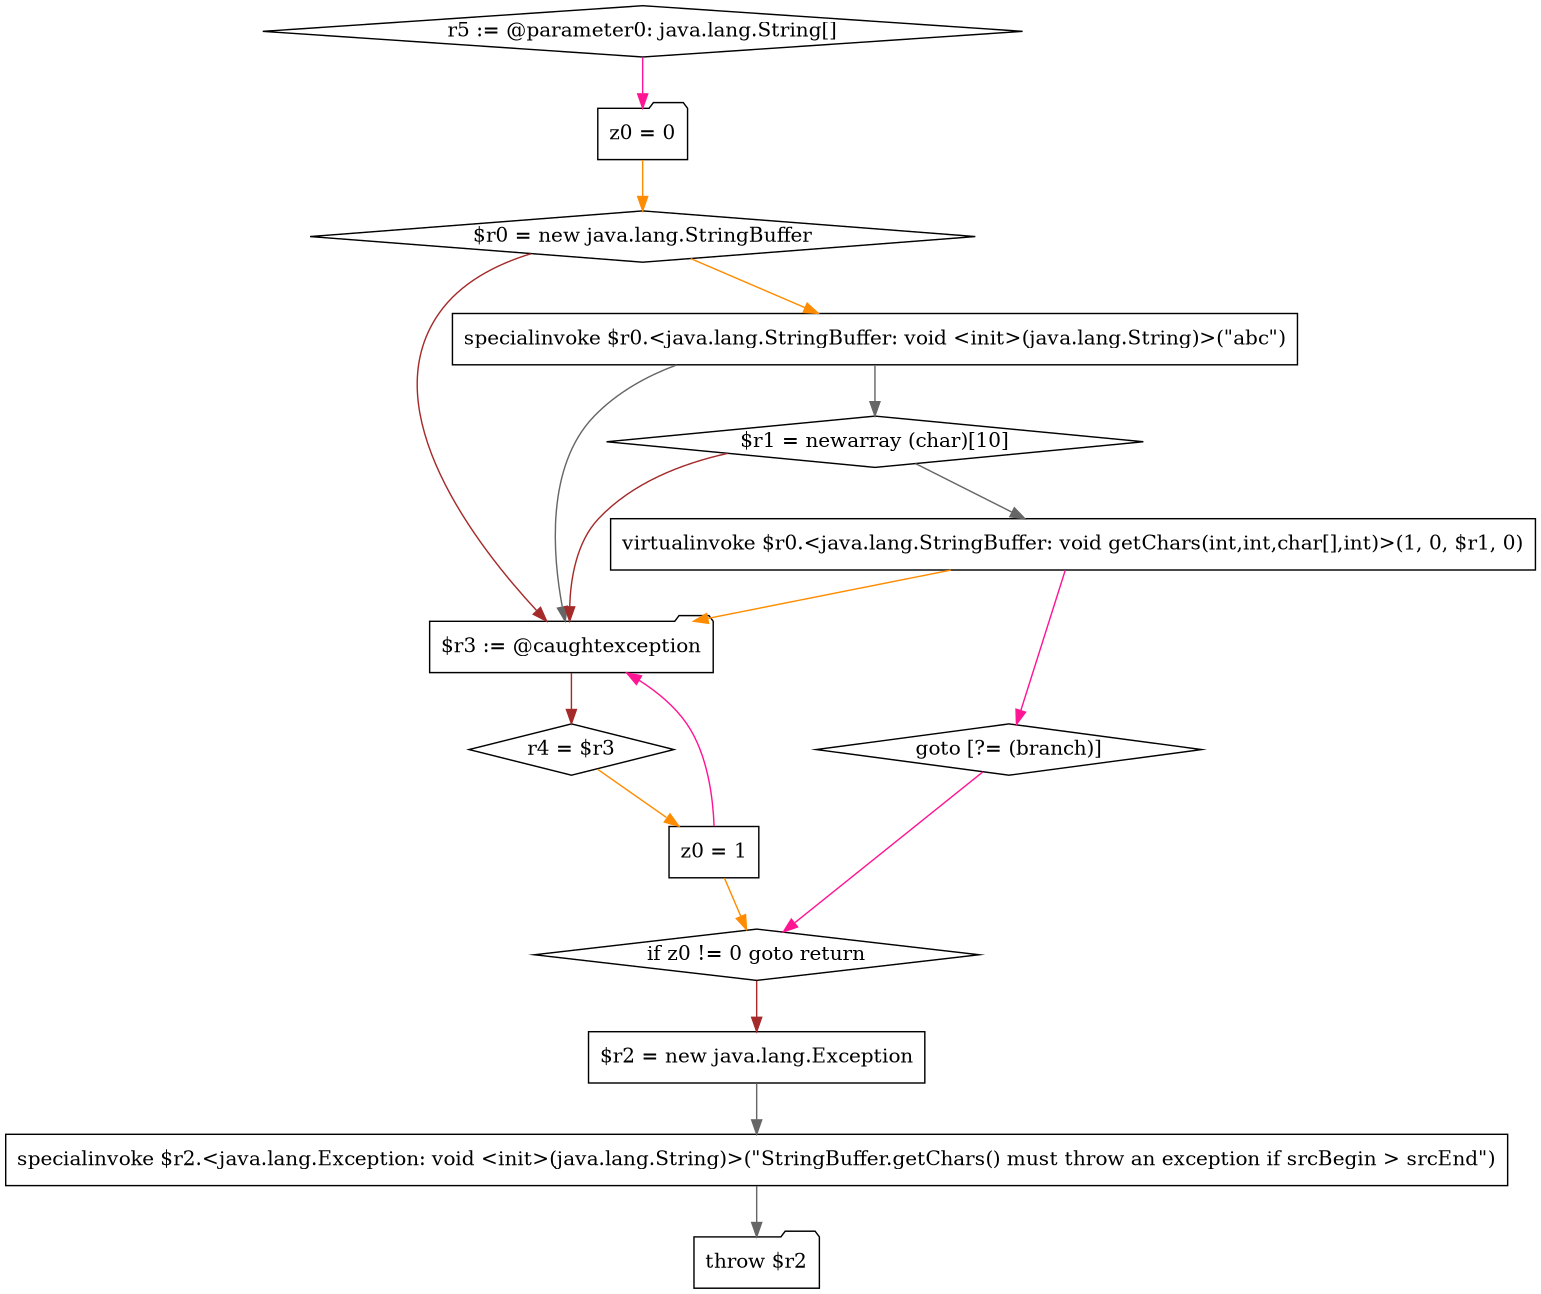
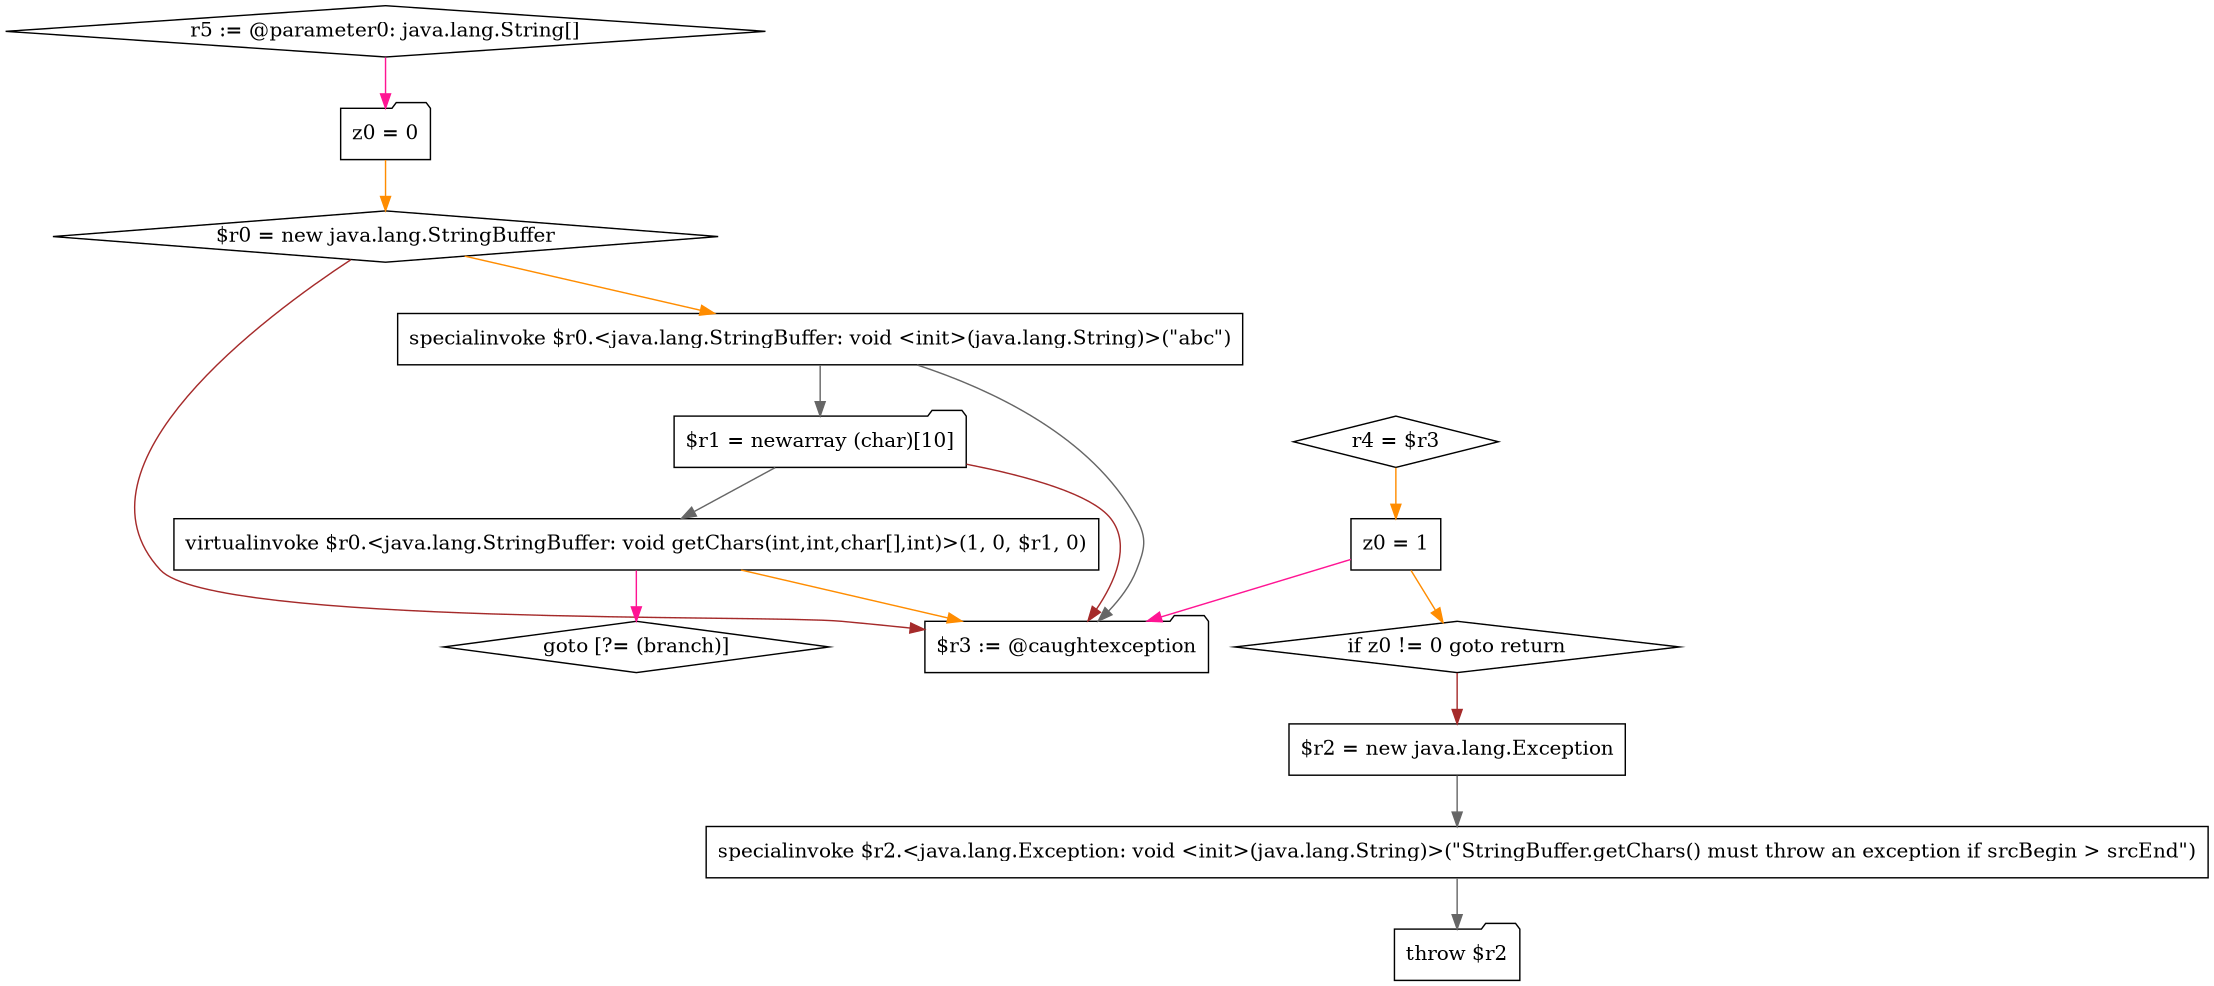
node "$r1 = newarray (char)[10]": shape diamond -> folder
edge "$r3 := @caughtexception" -> "r4 = $r3": removed
edge "goto [?= (branch)]" -> "if z0 != 0 goto return": removed
